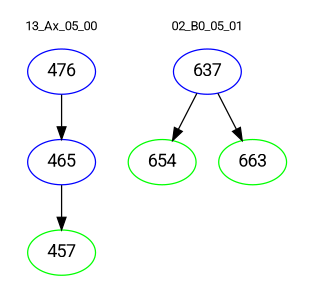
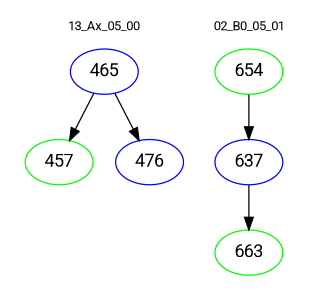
edge "476" -> "465": reversed
edge "637" -> "654": reversed
